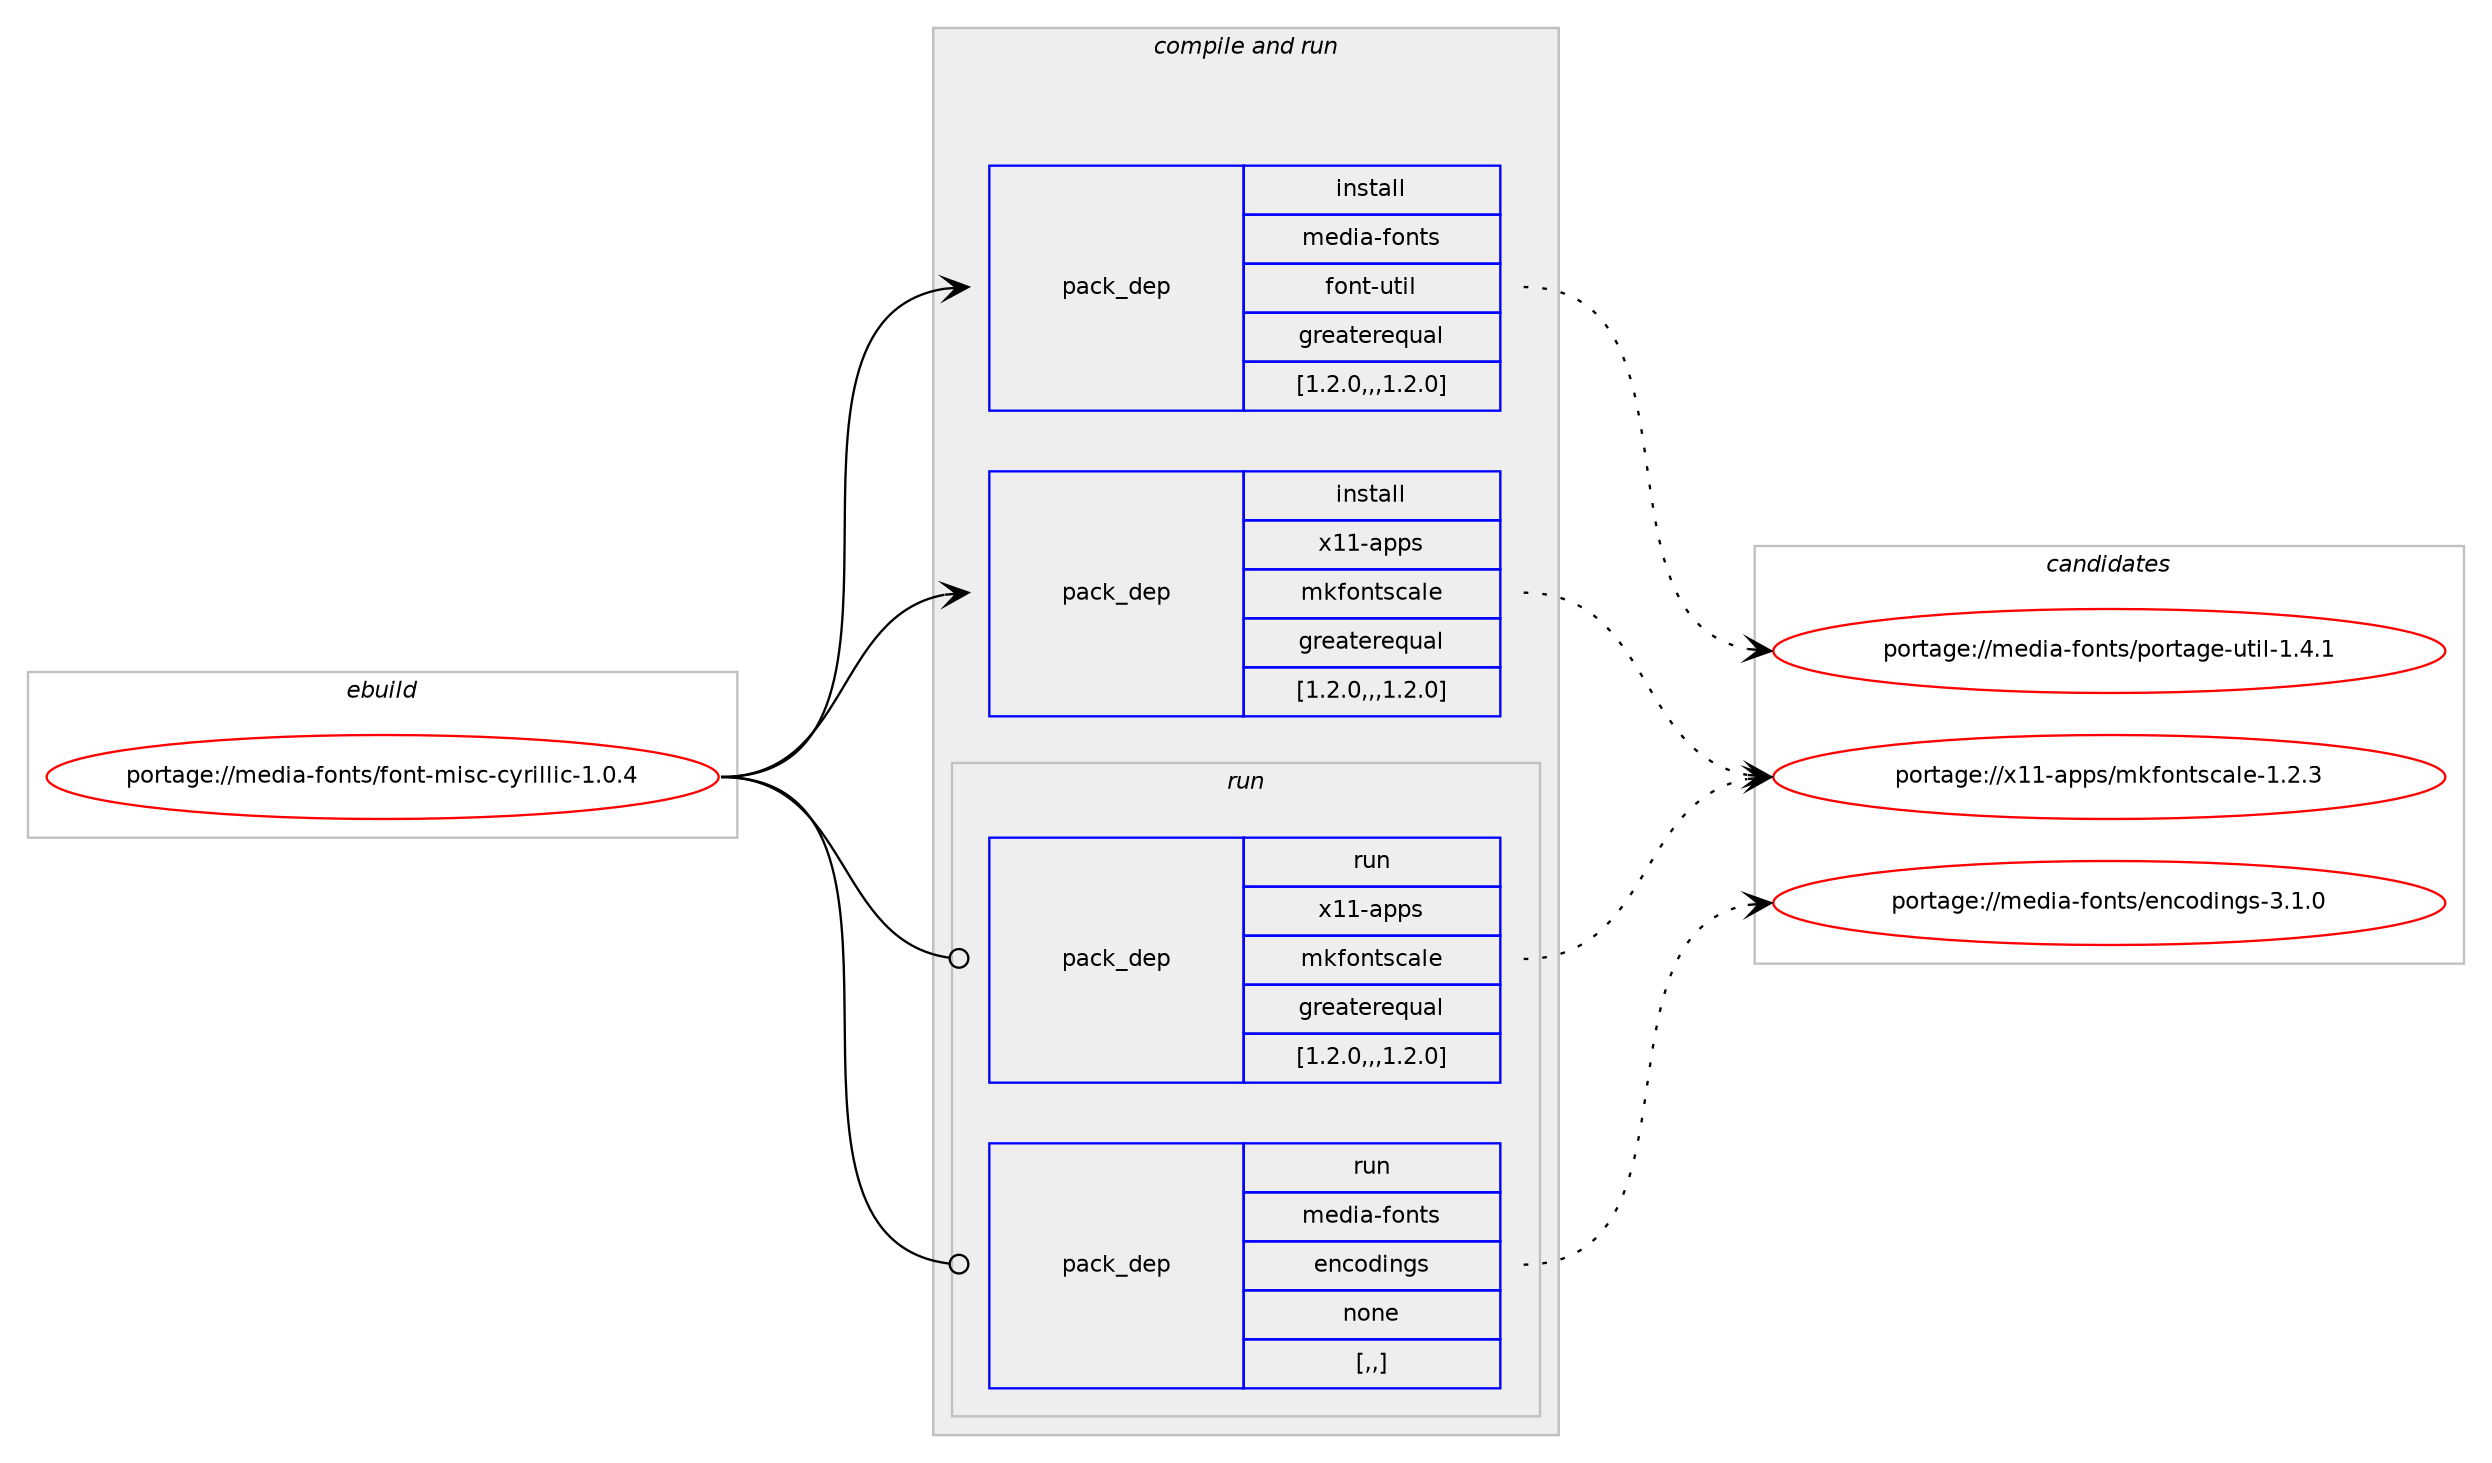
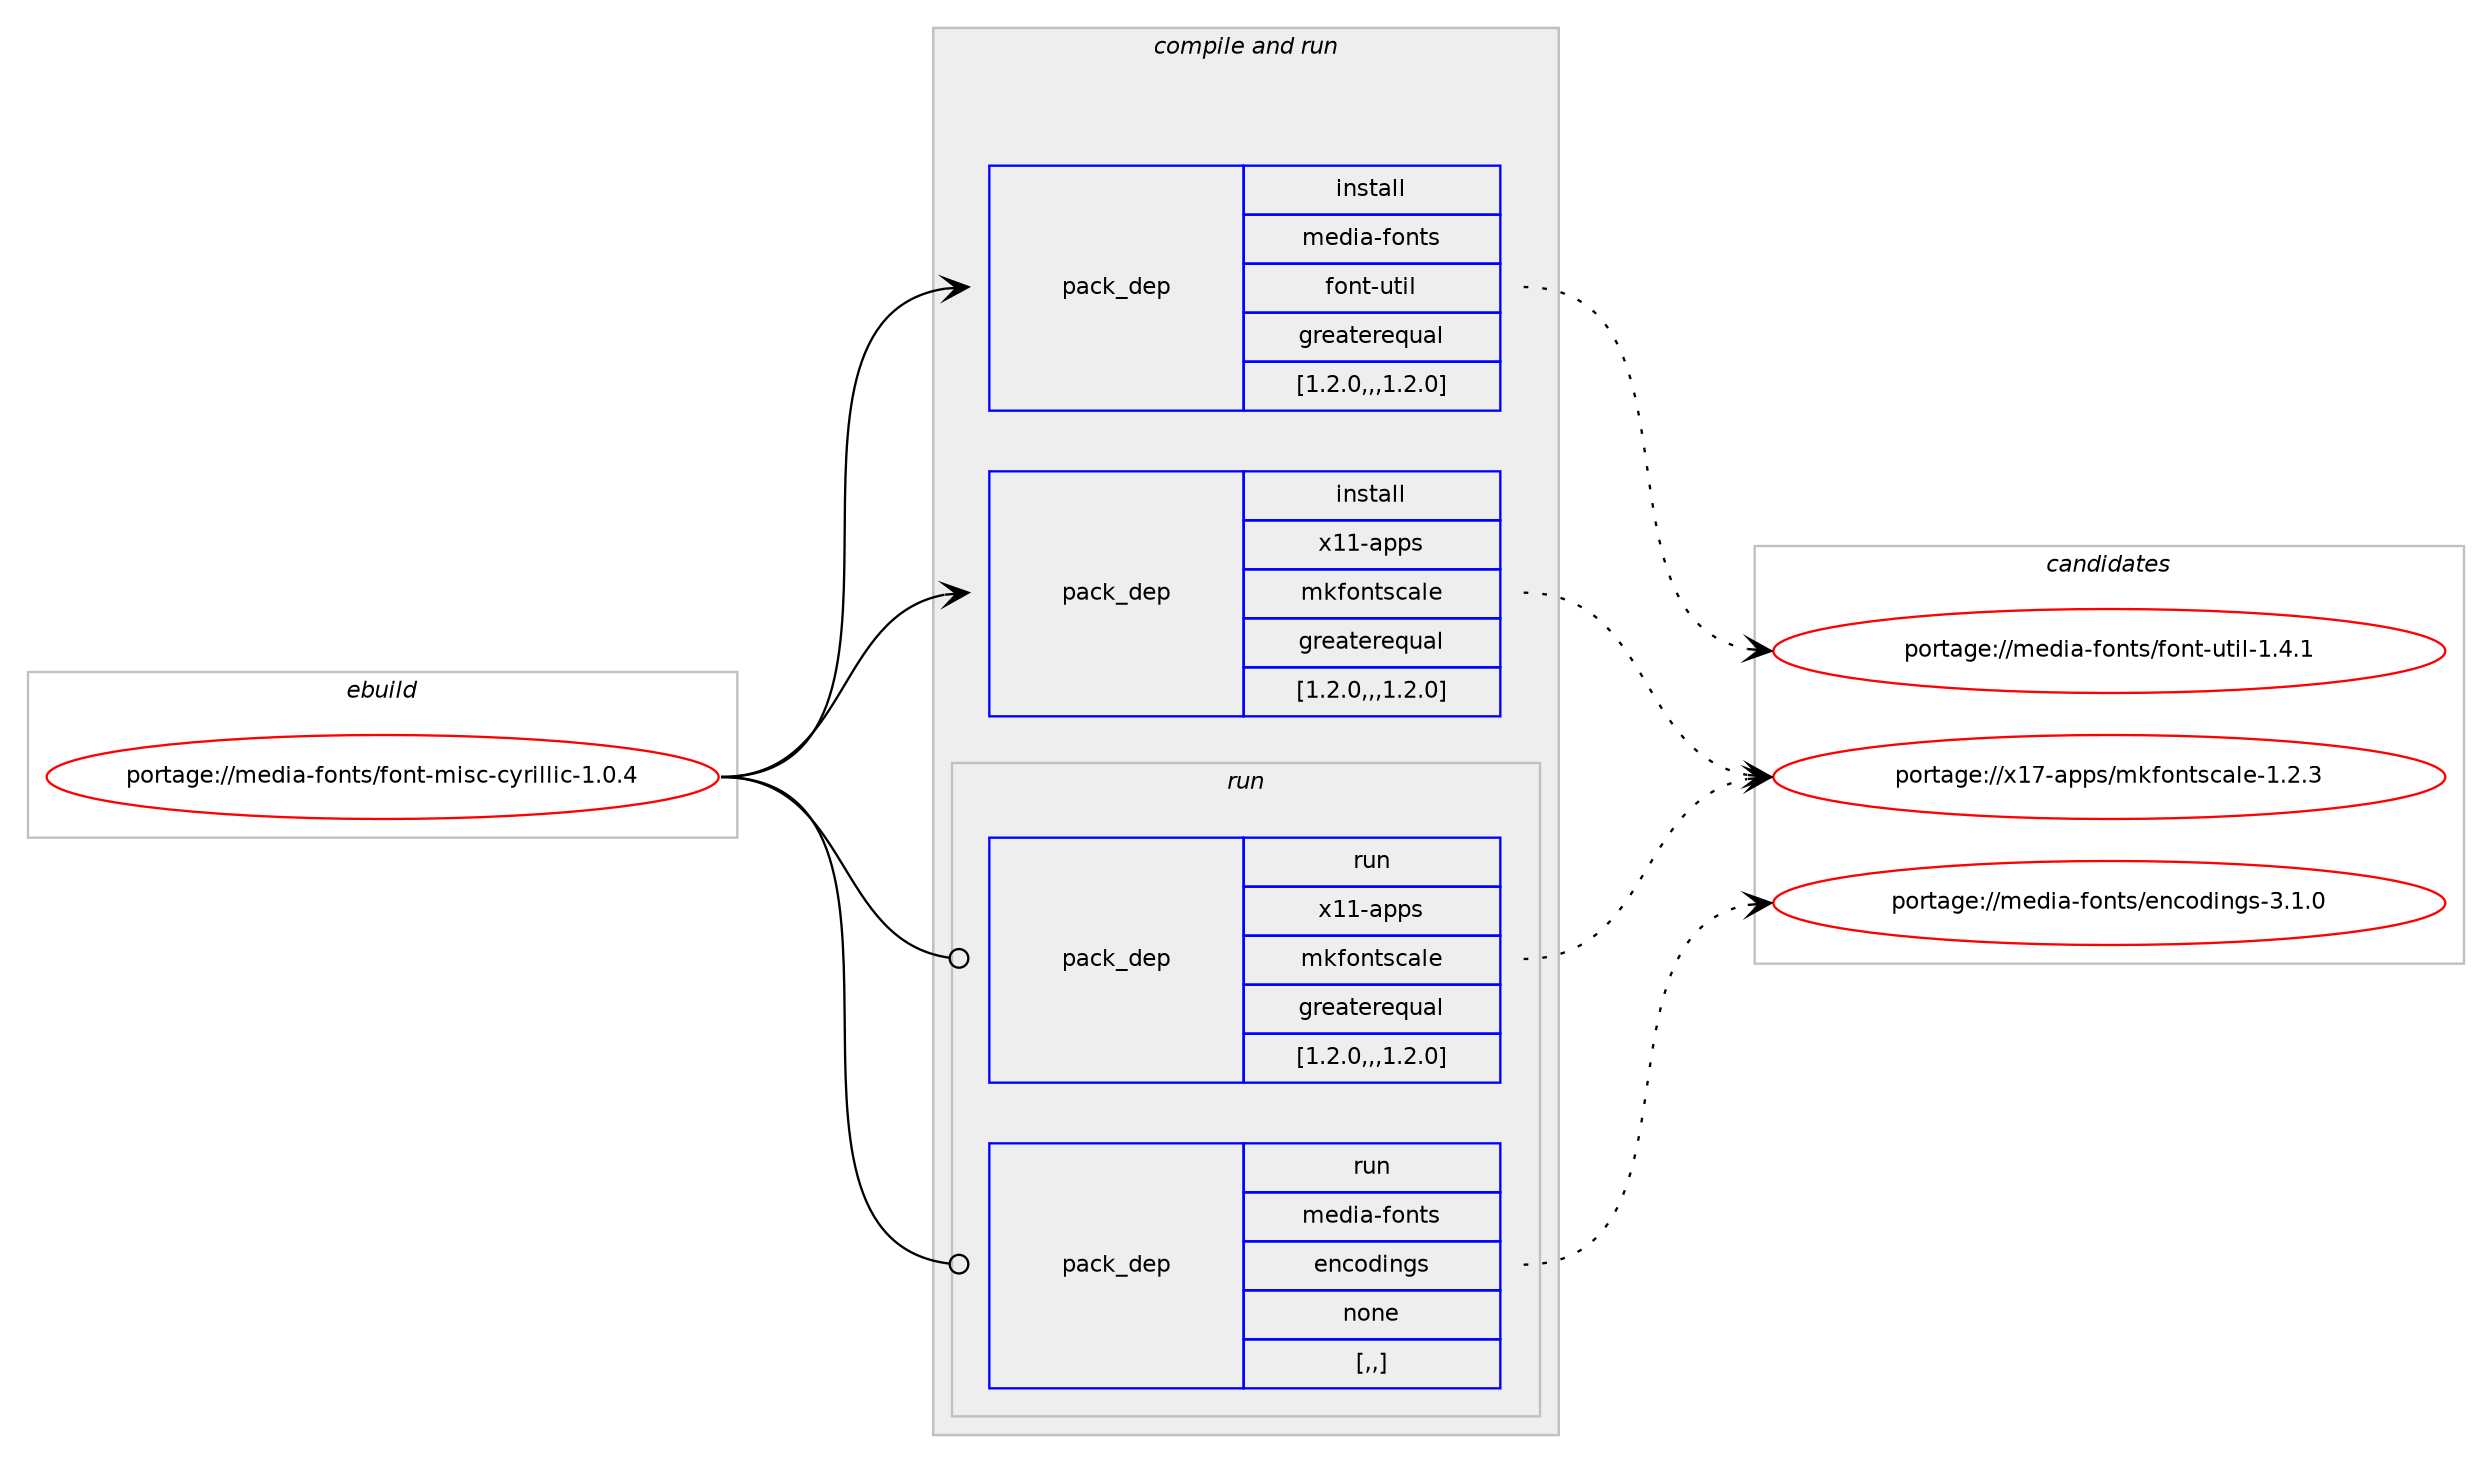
node "portage://media-fonts/portage-util-1.4.1": label "portage://media-fonts/portage-util-1.4.1" -> "portage://media-fonts/font-util-1.4.1"
node "portage://x11-apps/mkfontscale-1.2.3": label "portage://x11-apps/mkfontscale-1.2.3" -> "portage://x17-apps/mkfontscale-1.2.3"
